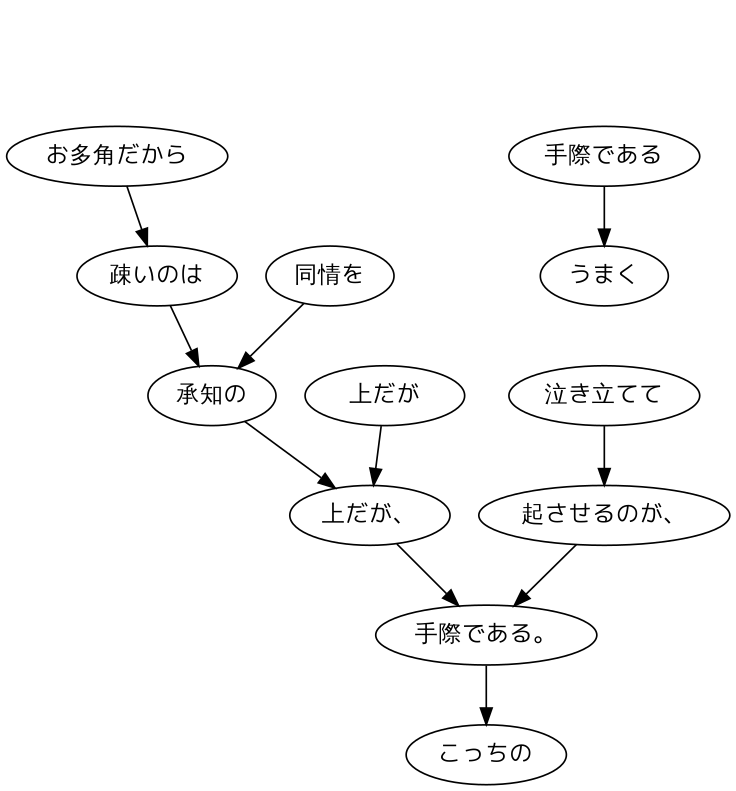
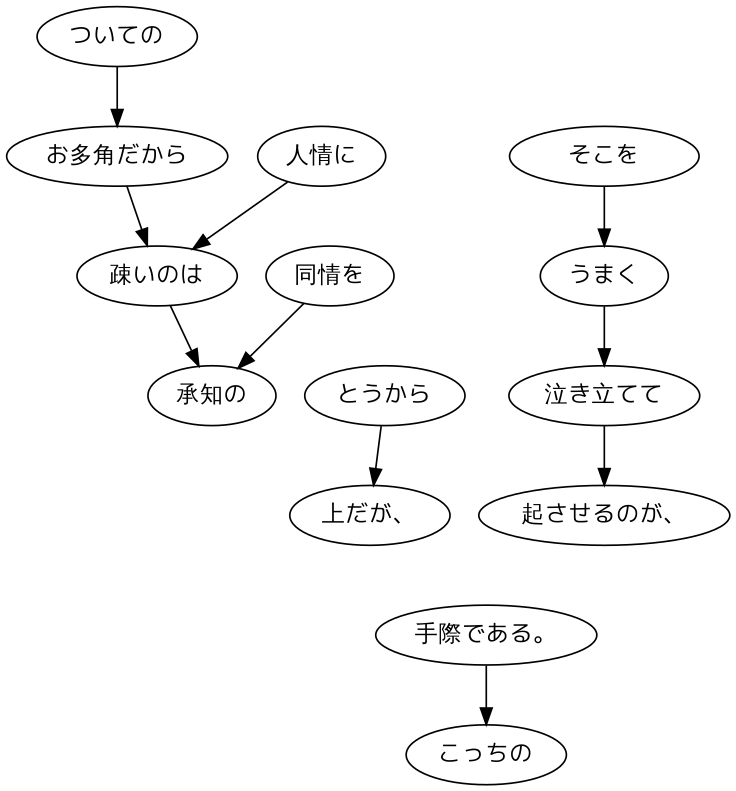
node "ついての": added
node "人情に": added
node "手際である": label "手際である" -> "そこを"
edge "うまく" -> "泣き立てて": added
node "上だが": label "上だが" -> "とうから"
edge "承知の" -> "上だが、": removed
edge "上だが、" -> "手際である。": removed
edge "起させるのが、" -> "手際である。": removed
